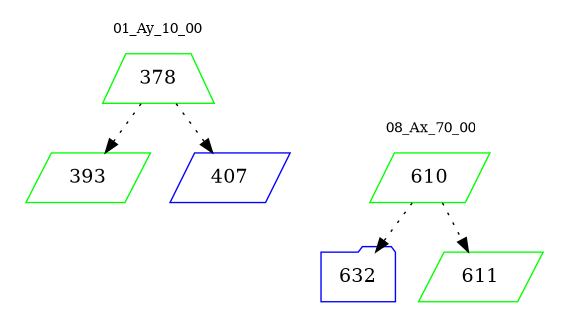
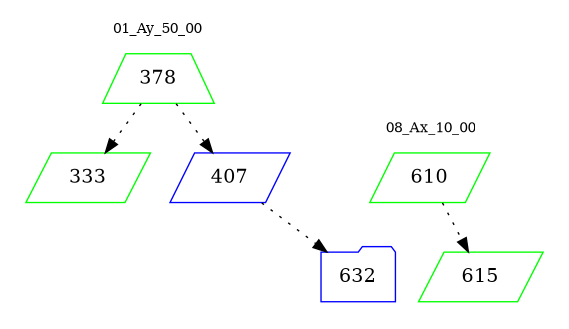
cluster "01_Ay_10_00": label "01_Ay_10_00" -> "01_Ay_50_00"
cluster "08_Ax_70_00": label "08_Ax_70_00" -> "08_Ax_10_00"
node "393": label "393" -> "333"
edge "610" -> "632": now "407" -> "632"
node "611": label "611" -> "615"
